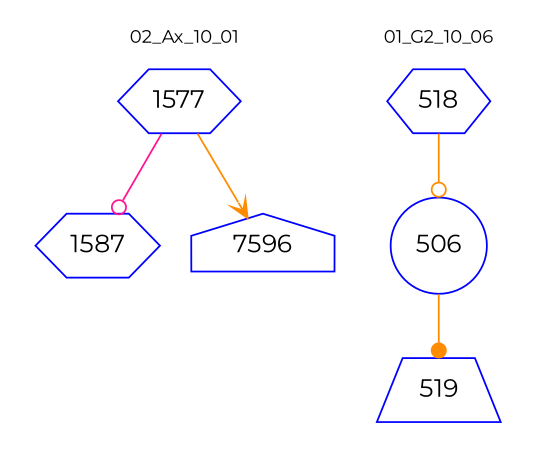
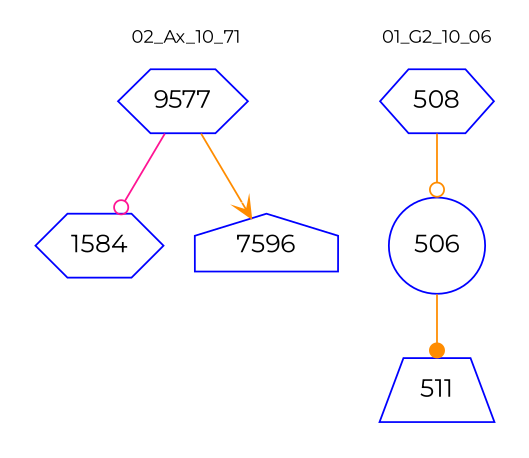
cluster "02_Ax_10_01": label "02_Ax_10_01" -> "02_Ax_10_71"
node "1577": label "1577" -> "9577"
node "518": label "518" -> "508"
node "1587": label "1587" -> "1584"
node "519": label "519" -> "511"
